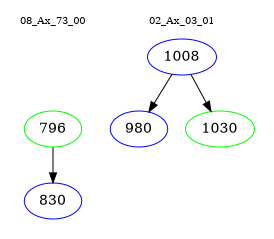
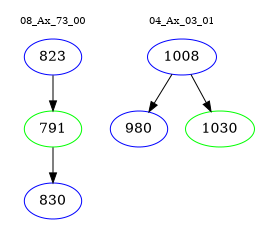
cluster "02_Ax_03_01": label "02_Ax_03_01" -> "04_Ax_03_01"
node "823": added
node "796": label "796" -> "791"
